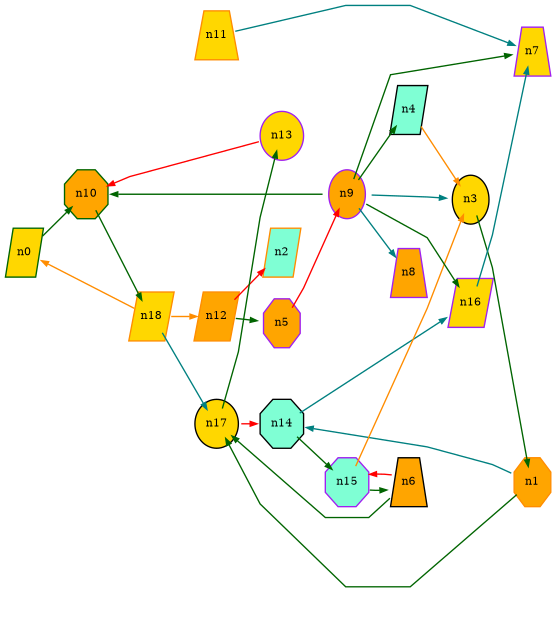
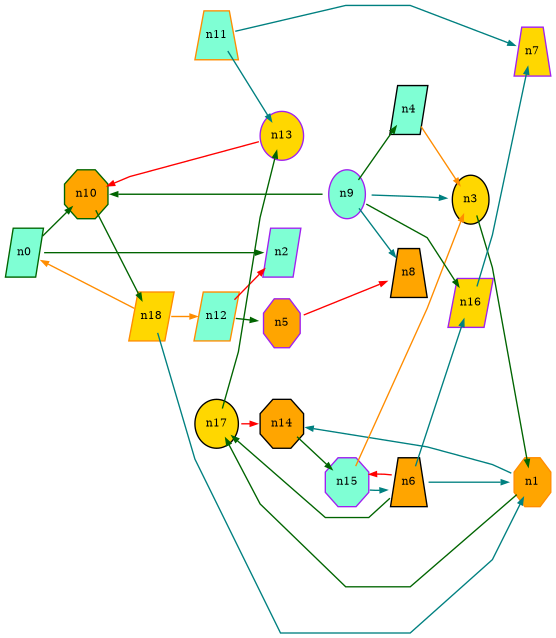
node "n11": fillcolor gold -> aquamarine
edge "n9" -> "n7": removed
edge "n11" -> "n13": added
node "n9": fillcolor orange -> aquamarine
node "n0": fillcolor gold -> aquamarine
edge "n0" -> "n2": added
node "n2": color darkorange -> purple
edge "n5" -> "n9": now "n5" -> "n8"
node "n8": color purple -> black
node "n12": fillcolor orange -> aquamarine
edge "n14" -> "n16": now "n6" -> "n16"
edge "n18" -> "n17": now "n18" -> "n1"
node "n14": fillcolor aquamarine -> orange
edge "n6" -> "n1": added
edge "n15" -> "n6": color darkgreen -> teal
